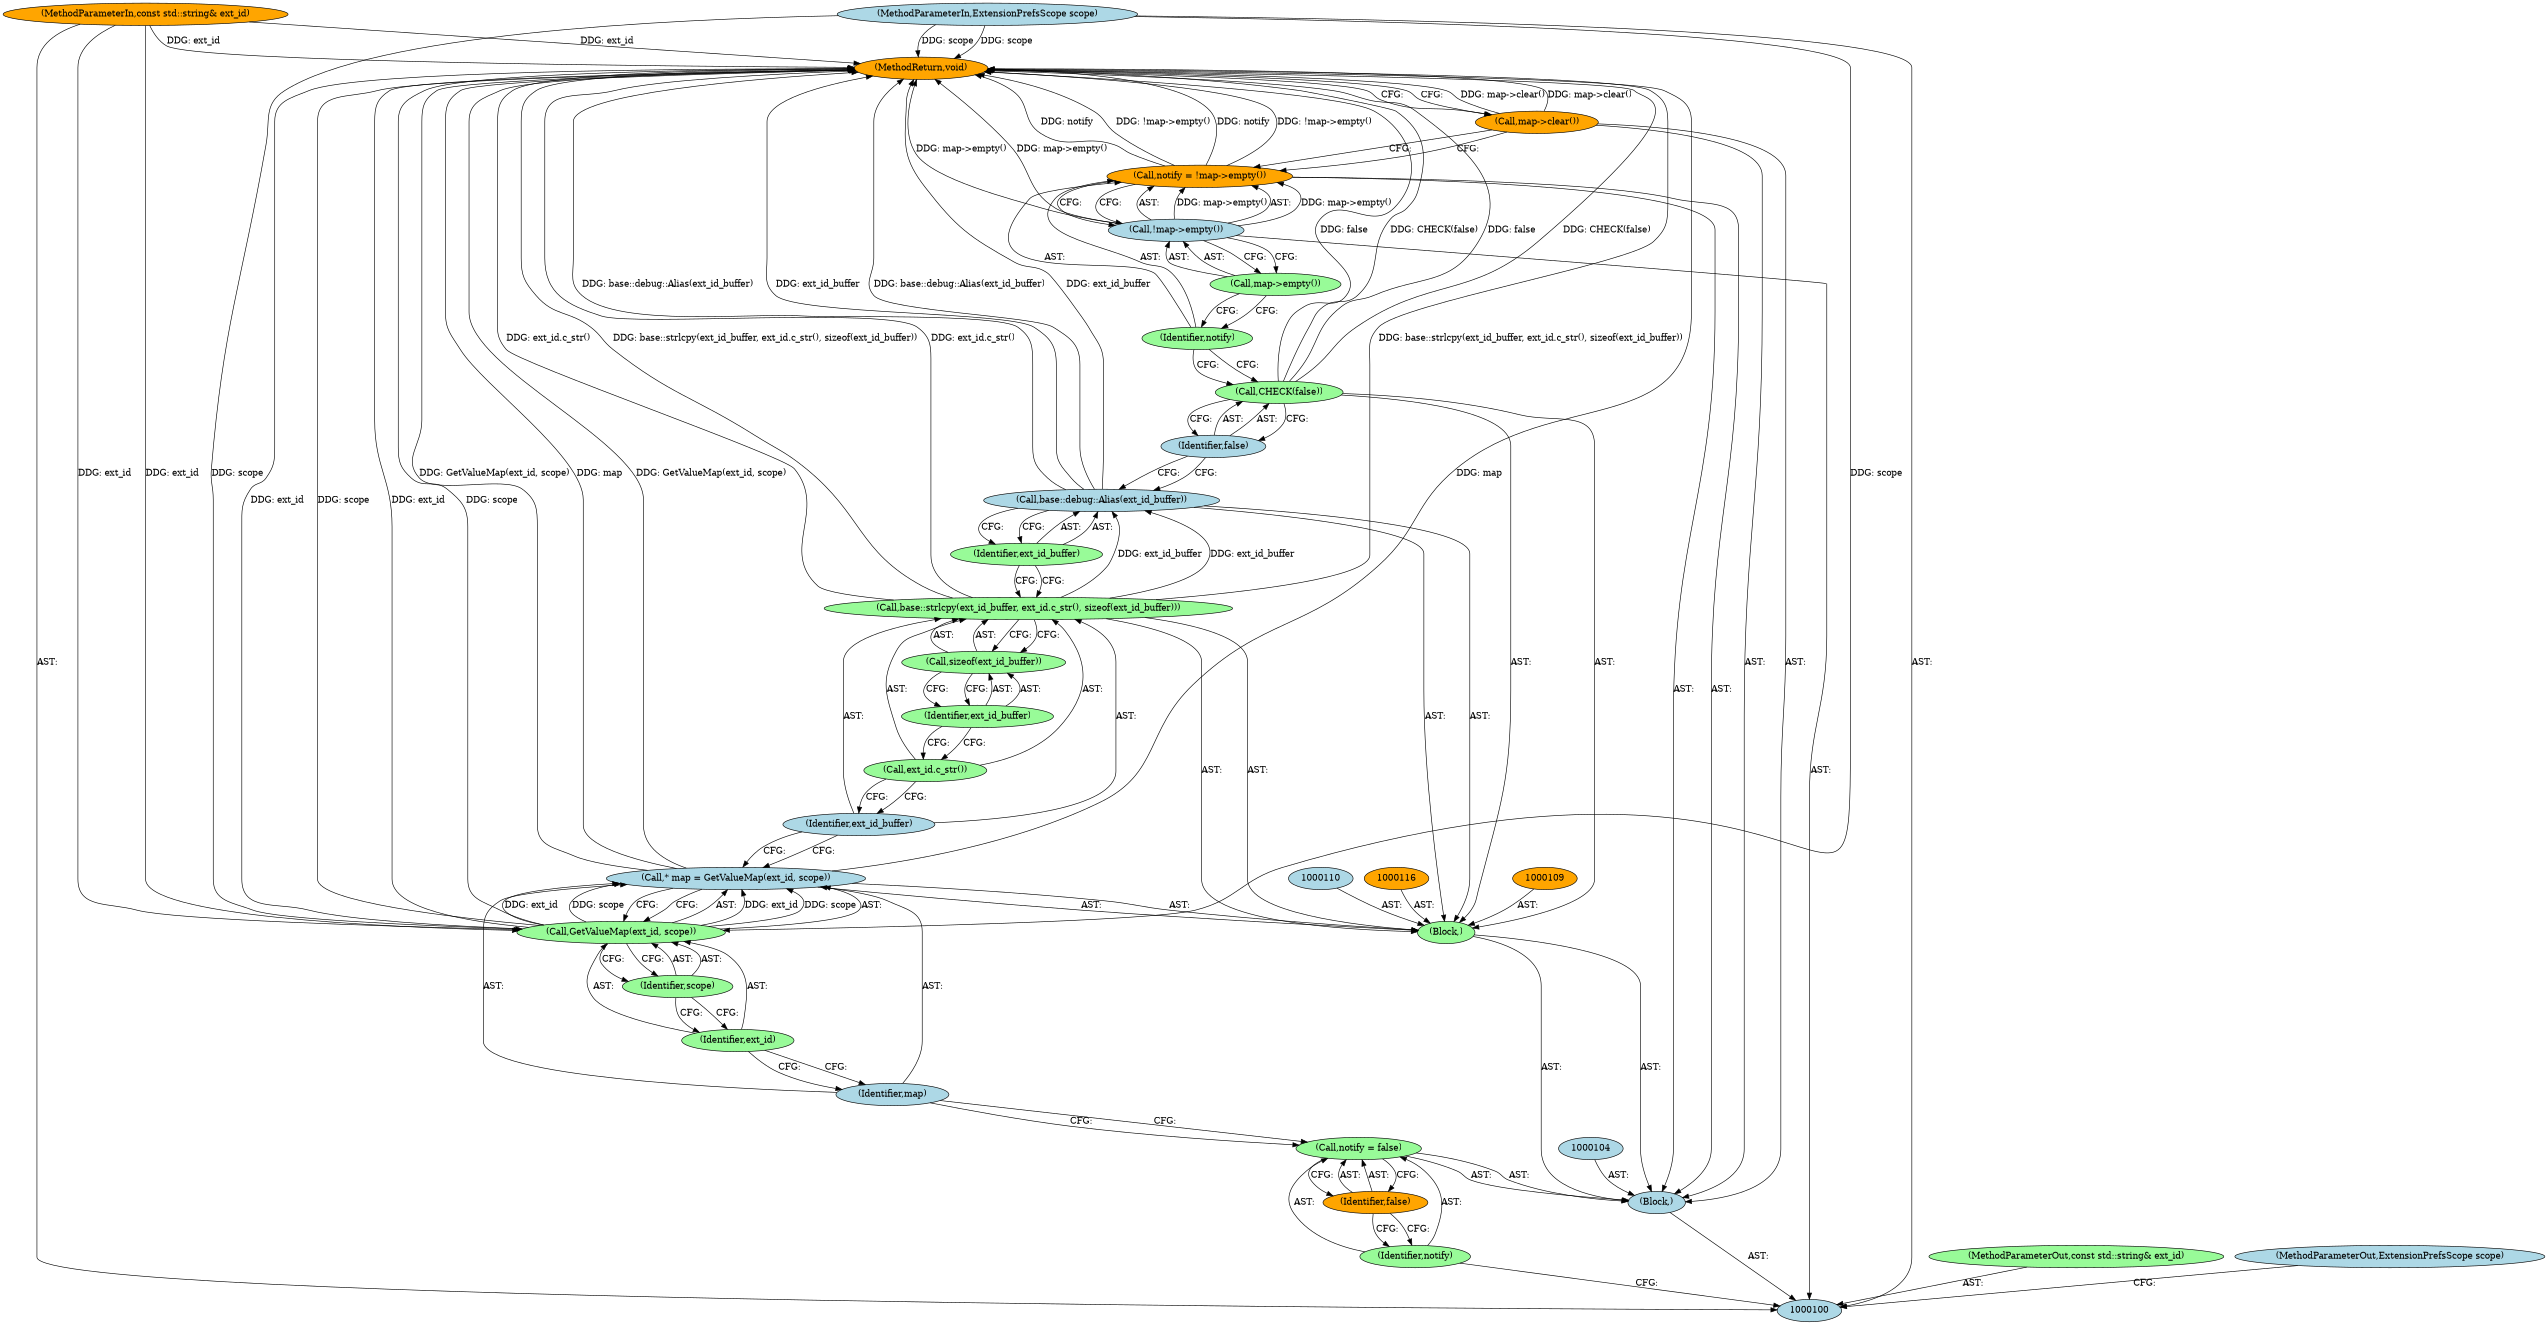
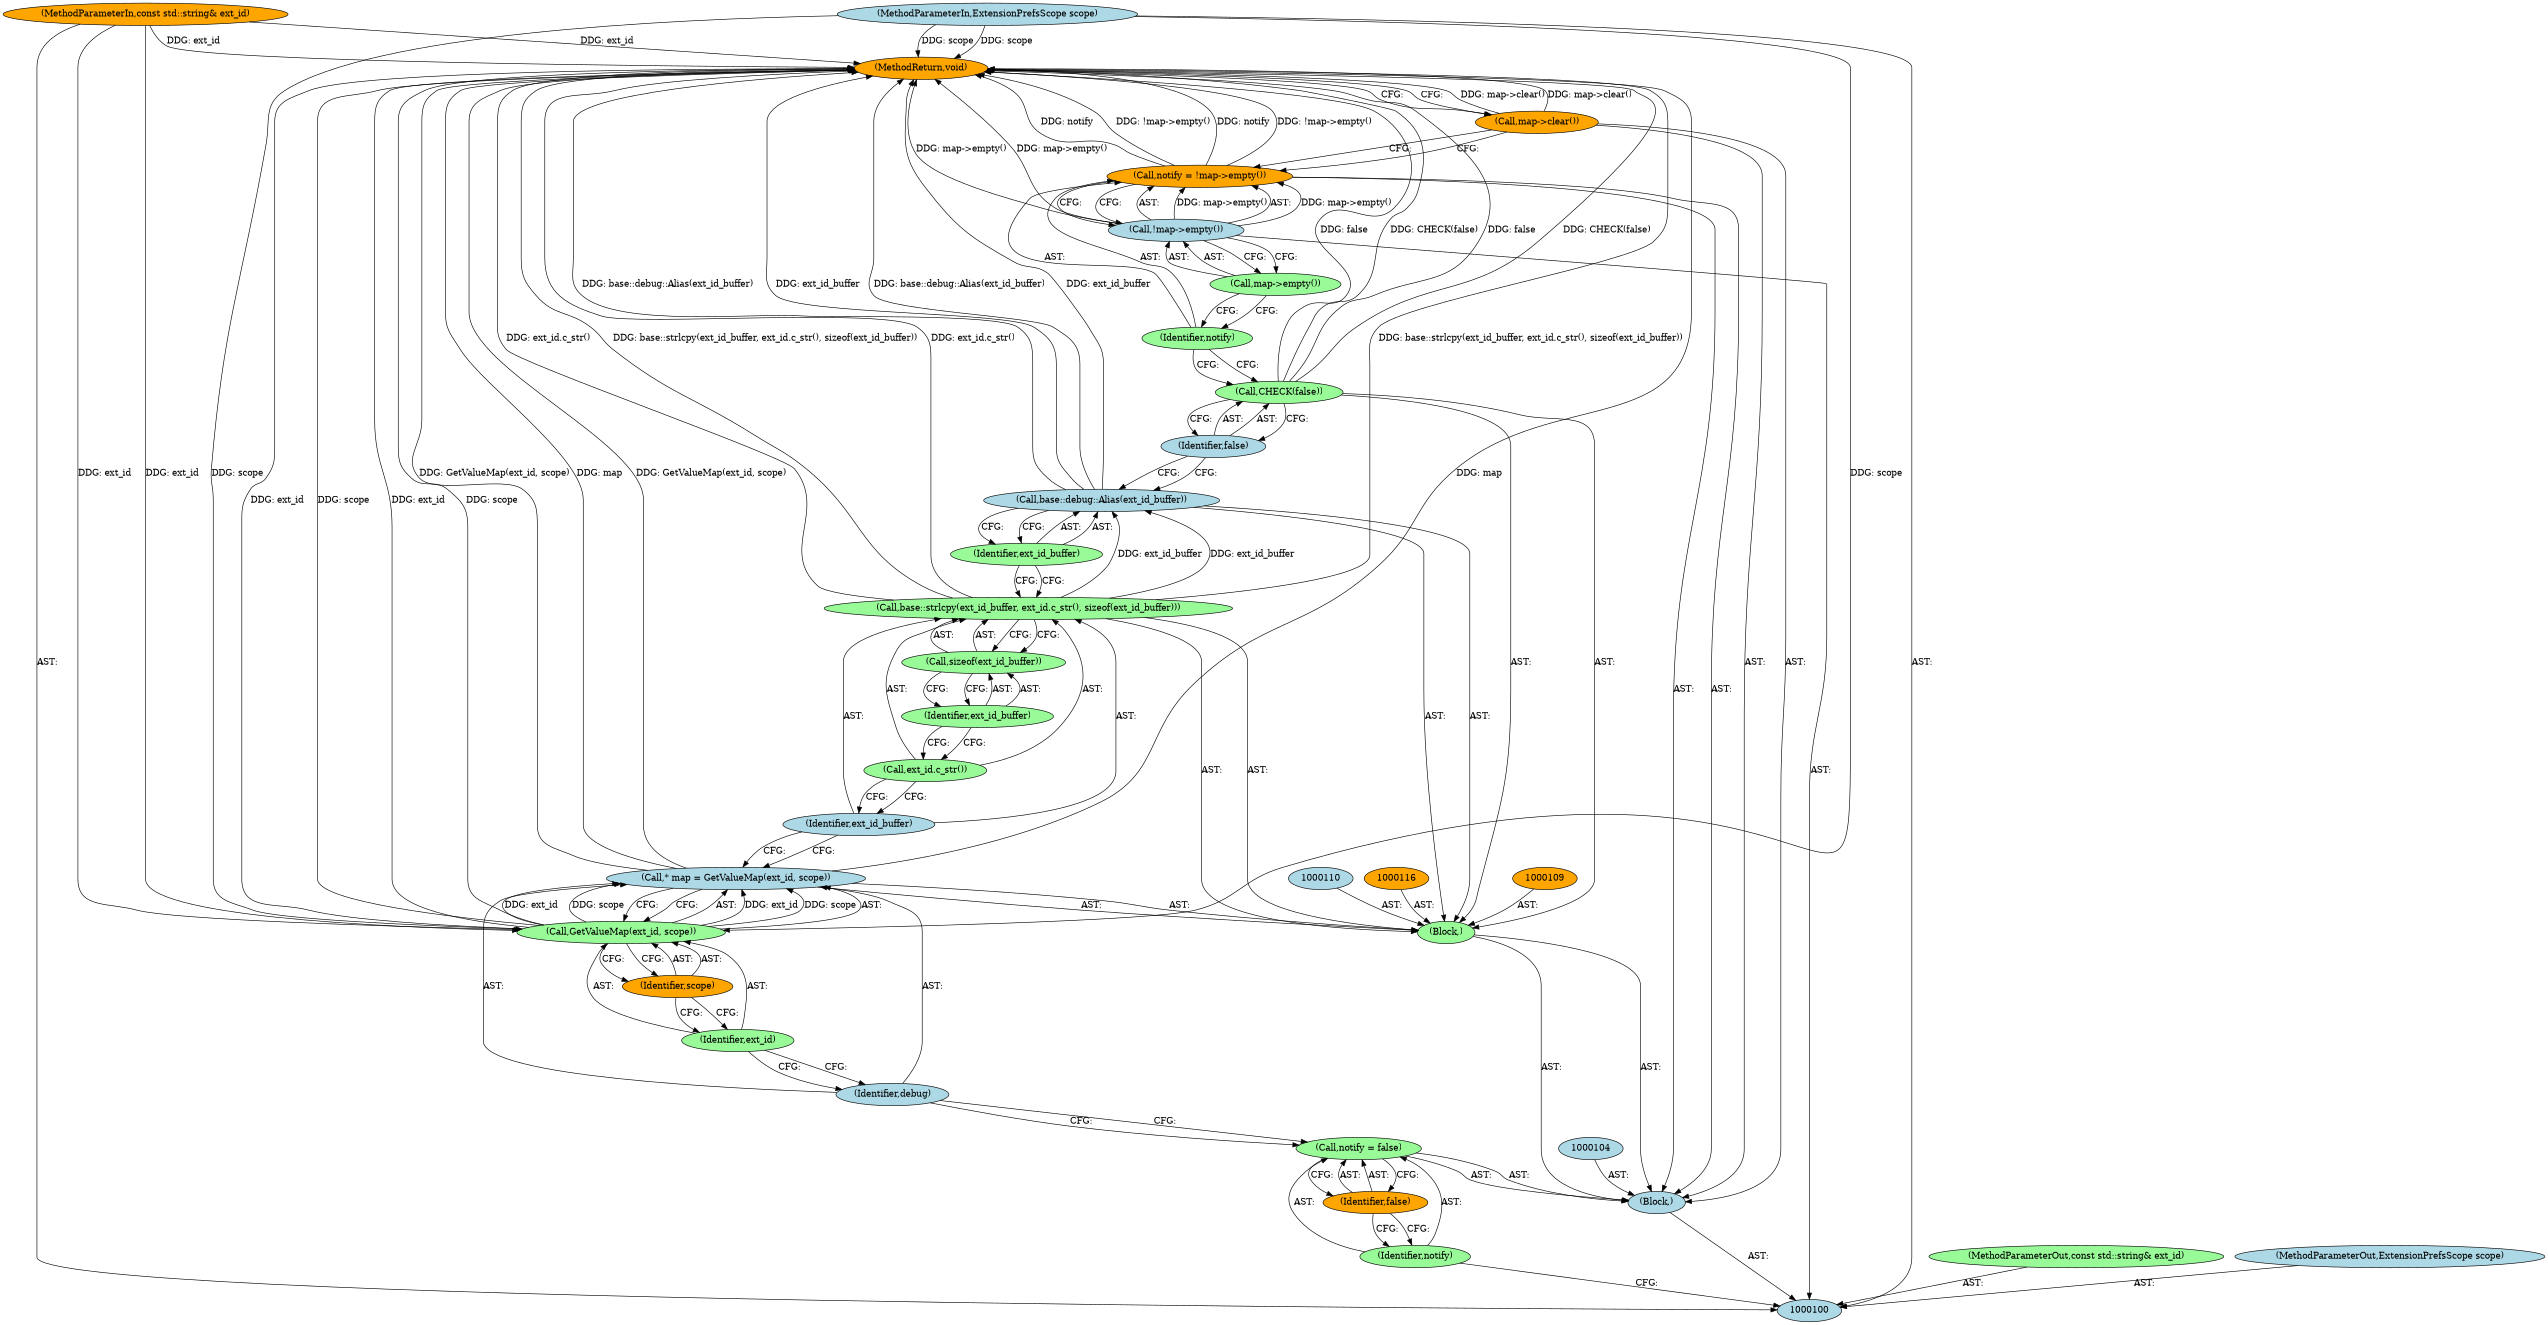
node "(Identifier,scope)": fillcolor palegreen -> orange
node "(Identifier,map)": label "(Identifier,map)" -> "(Identifier,debug)"
edge "(MethodParameterOut,ExtensionPrefsScope scope)" -> "1000100": label "CFG: " -> "AST: "
